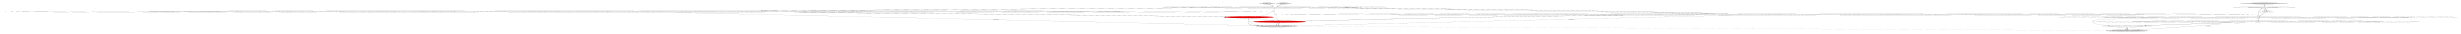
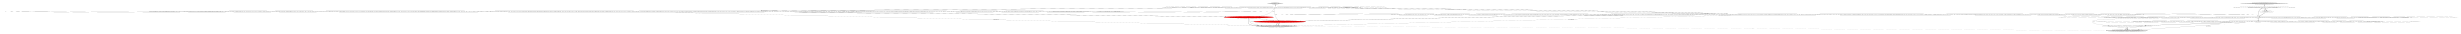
node "testGroupBy['1', '0', '0']": removed
